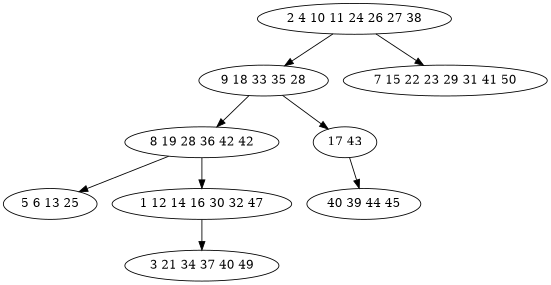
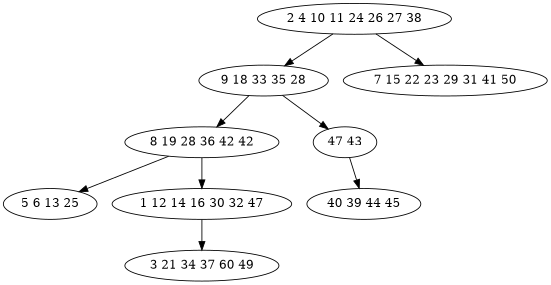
node "17 43": label "17 43" -> "47 43"
node "3 21 34 37 40 49": label "3 21 34 37 40 49" -> "3 21 34 37 60 49"
